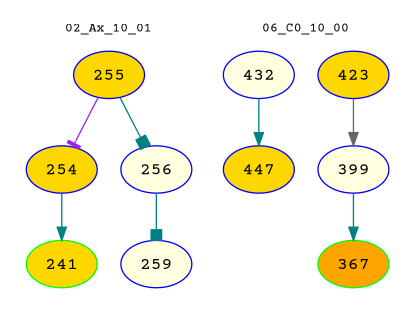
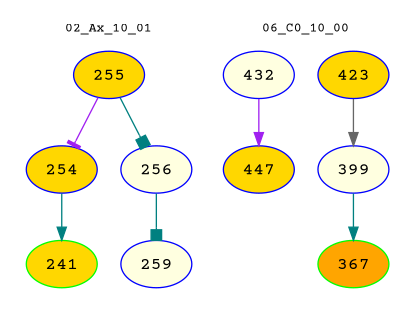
edge "432" -> "447": color teal -> purple
